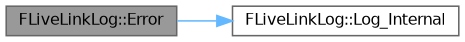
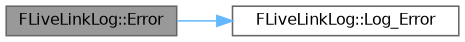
node "FLiveLinkLog::Log_Internal": label "FLiveLinkLog::Log_Internal" -> "FLiveLinkLog::Log_Error"
